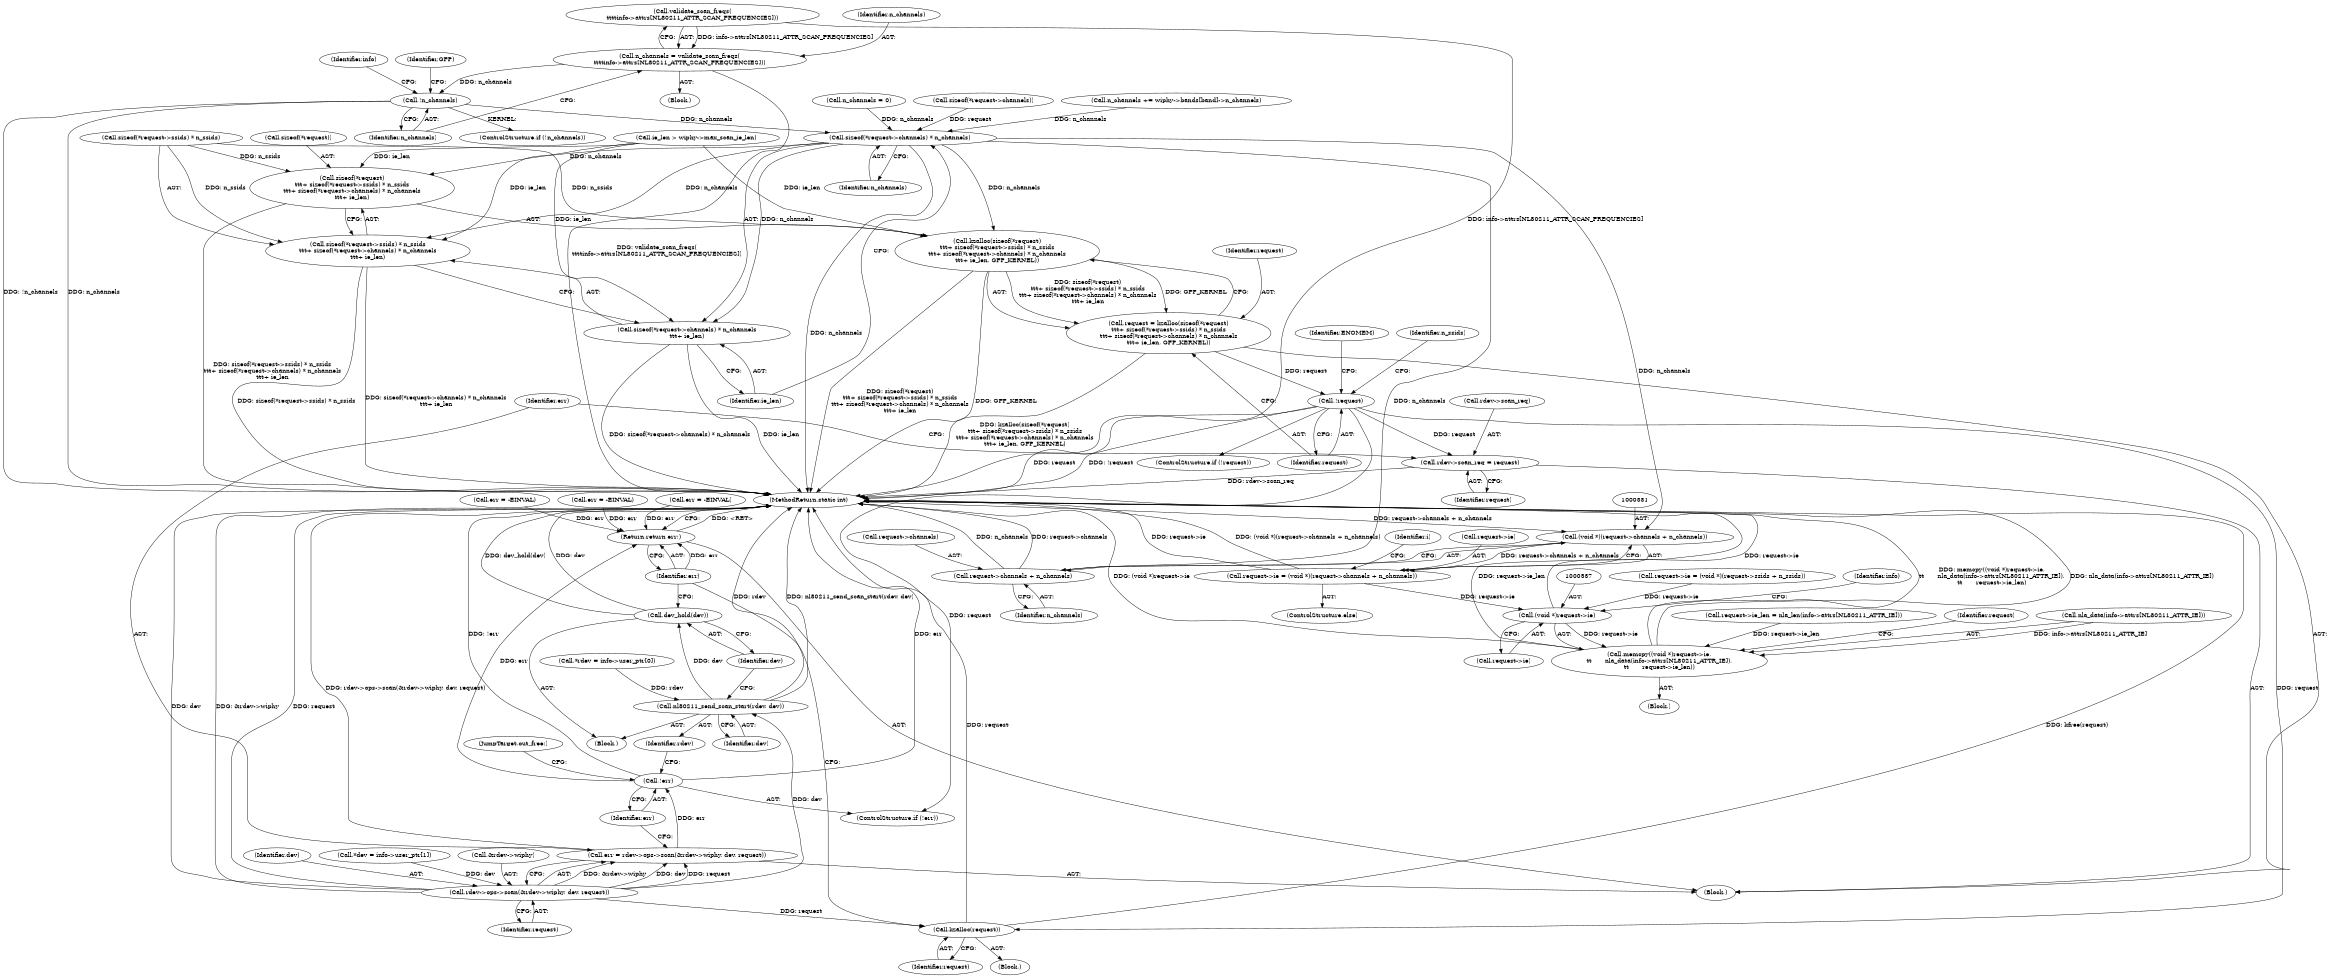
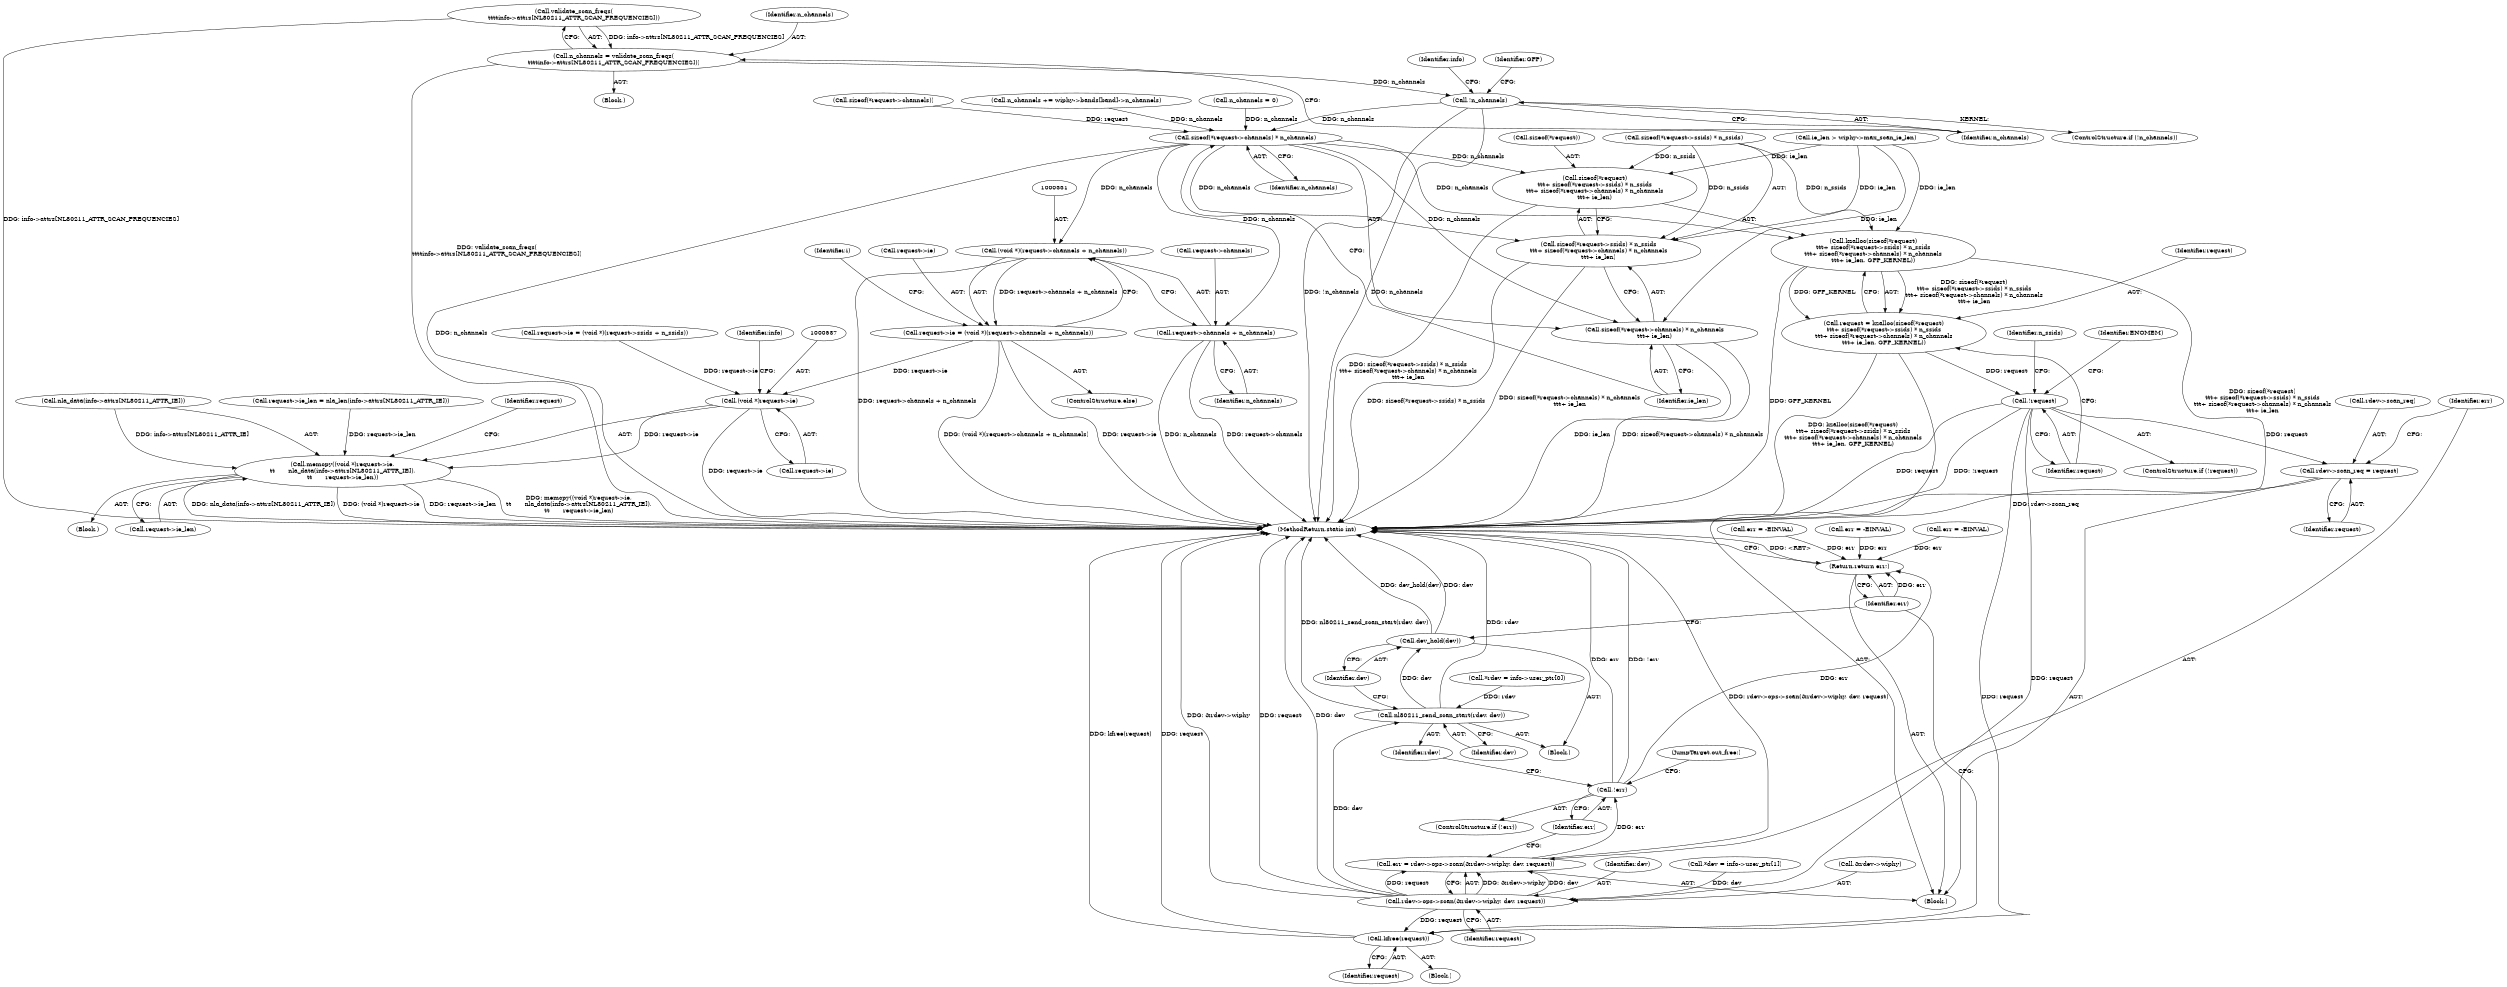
edge "(Call,!request)" -> "(ControlStructure,if (!err))": now "(Call,!request)" -> "(Call,rdev->ops->scan(&rdev->wiphy, dev, request))"
edge "(MethodReturn,static int)" -> "(Call,(void *)(request->channels + n_channels))": reversed
node "(Call,request->ie_len)": added
node "(Call,kzalloc(request))": label "(Call,kzalloc(request))" -> "(Call,kfree(request))"
